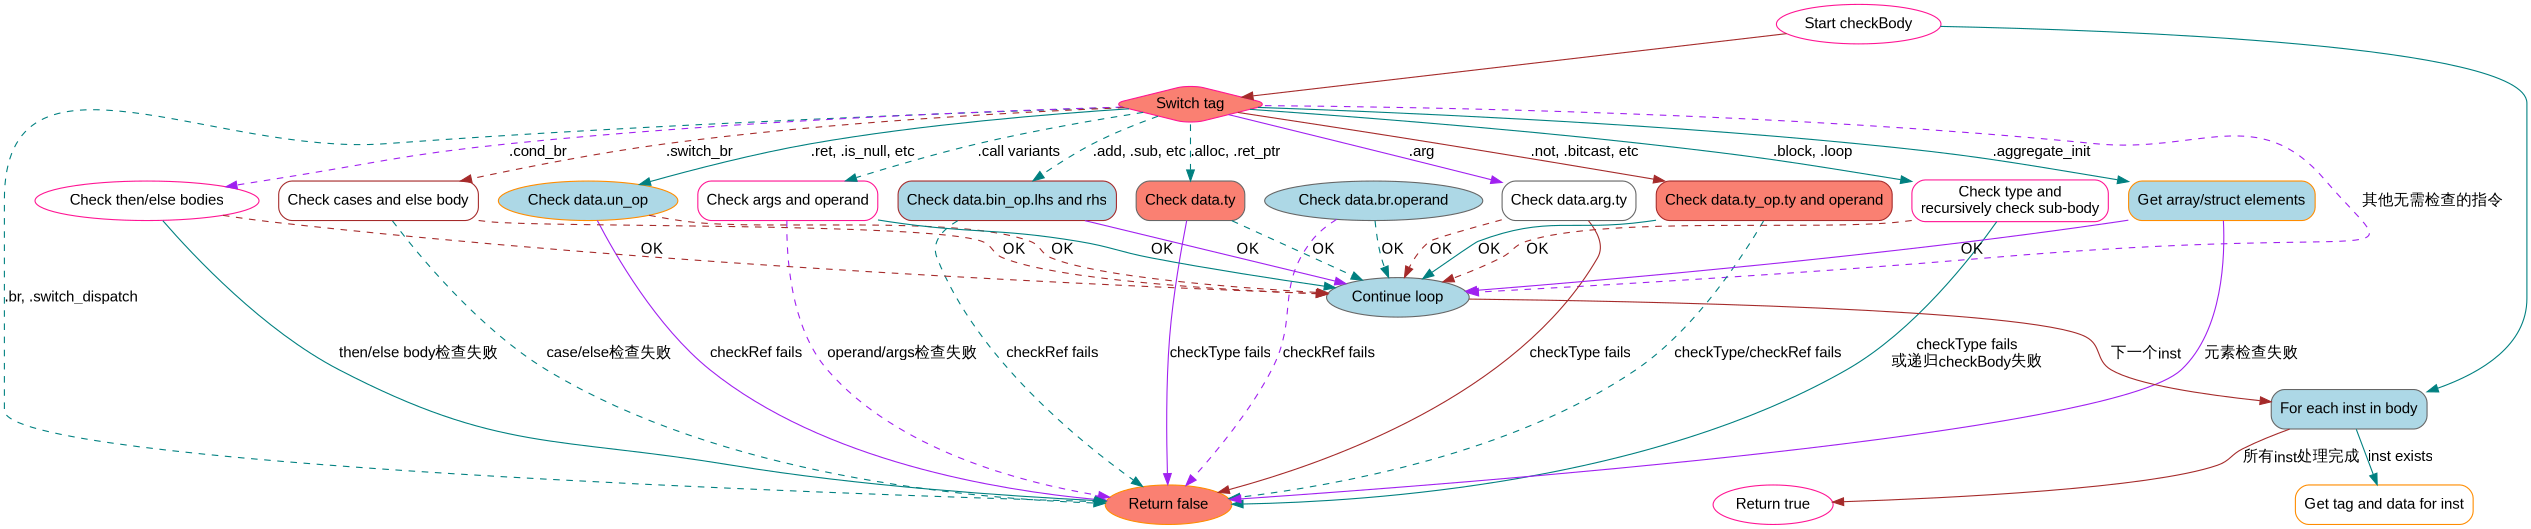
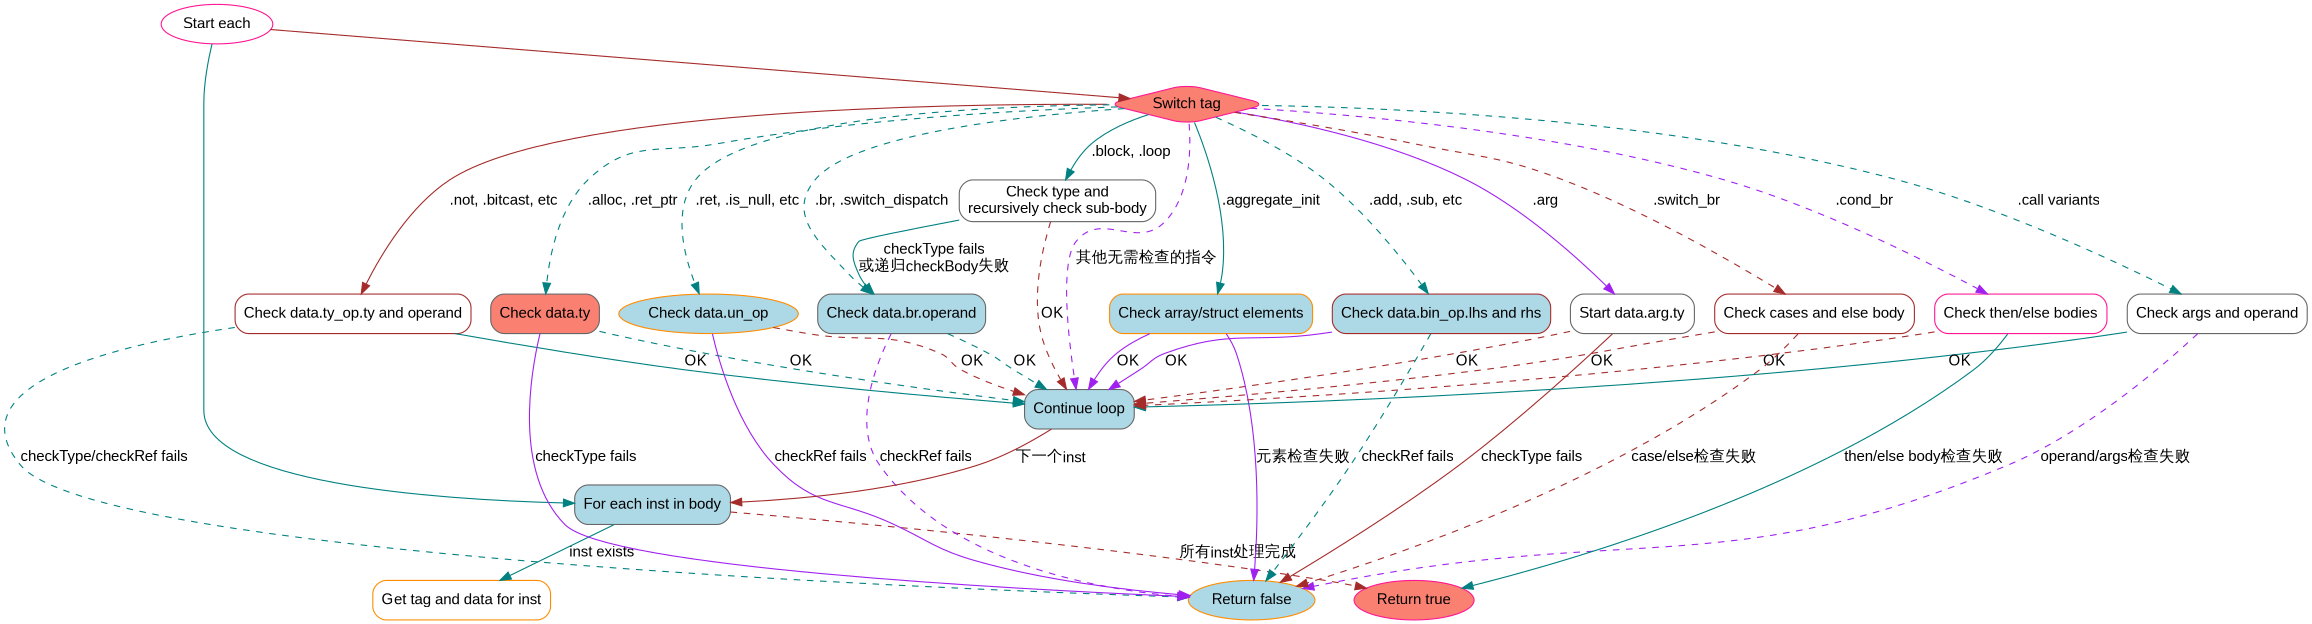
node "Start checkBody": label "Start checkBody" -> "Start each"
edge "Switch tag" -> "Check data.un_op": style solid -> dashed
node "Check then/else bodies": shape ellipse -> box
node "Check args and operand": color deeppink -> gray40
node "Check data.br.operand": shape ellipse -> box
node "Check data.arg.ty": label "Check data.arg.ty" -> "Start data.arg.ty"
node "Check data.ty_op.ty and operand": fillcolor salmon -> white
node "Check type and recursively check sub-body": color deeppink -> gray40
node "Get array/struct elements": label "Get array/struct elements" -> "Check array/struct elements"
edge "Switch tag" -> "Return false": now "Switch tag" -> "Check data.br.operand"
node "Continue loop": shape ellipse -> box
edge "Check cases and else body" -> "Return false": color teal -> brown
edge "Check type and recursively check sub-body" -> "Return false": now "Check type and recursively check sub-body" -> "Check data.br.operand"
edge "Check then/else bodies" -> "Return false": now "Check then/else bodies" -> "Return true"
edge "For each inst in body" -> "Return true": style solid -> dashed
node "Return false": fillcolor salmon -> lightblue
node "Return true": fillcolor white -> salmon
